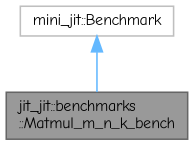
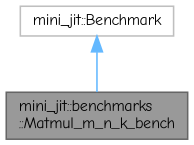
node "jit_jit::benchmarks ::Matmul_m_n_k_bench": label "jit_jit::benchmarks ::Matmul_m_n_k_bench" -> "mini_jit::benchmarks ::Matmul_m_n_k_bench"
